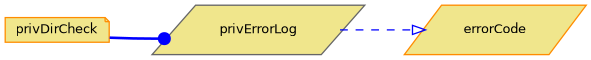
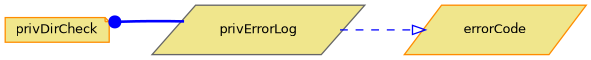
edge "privDirCheck" -> "privErrorLog": reversed
